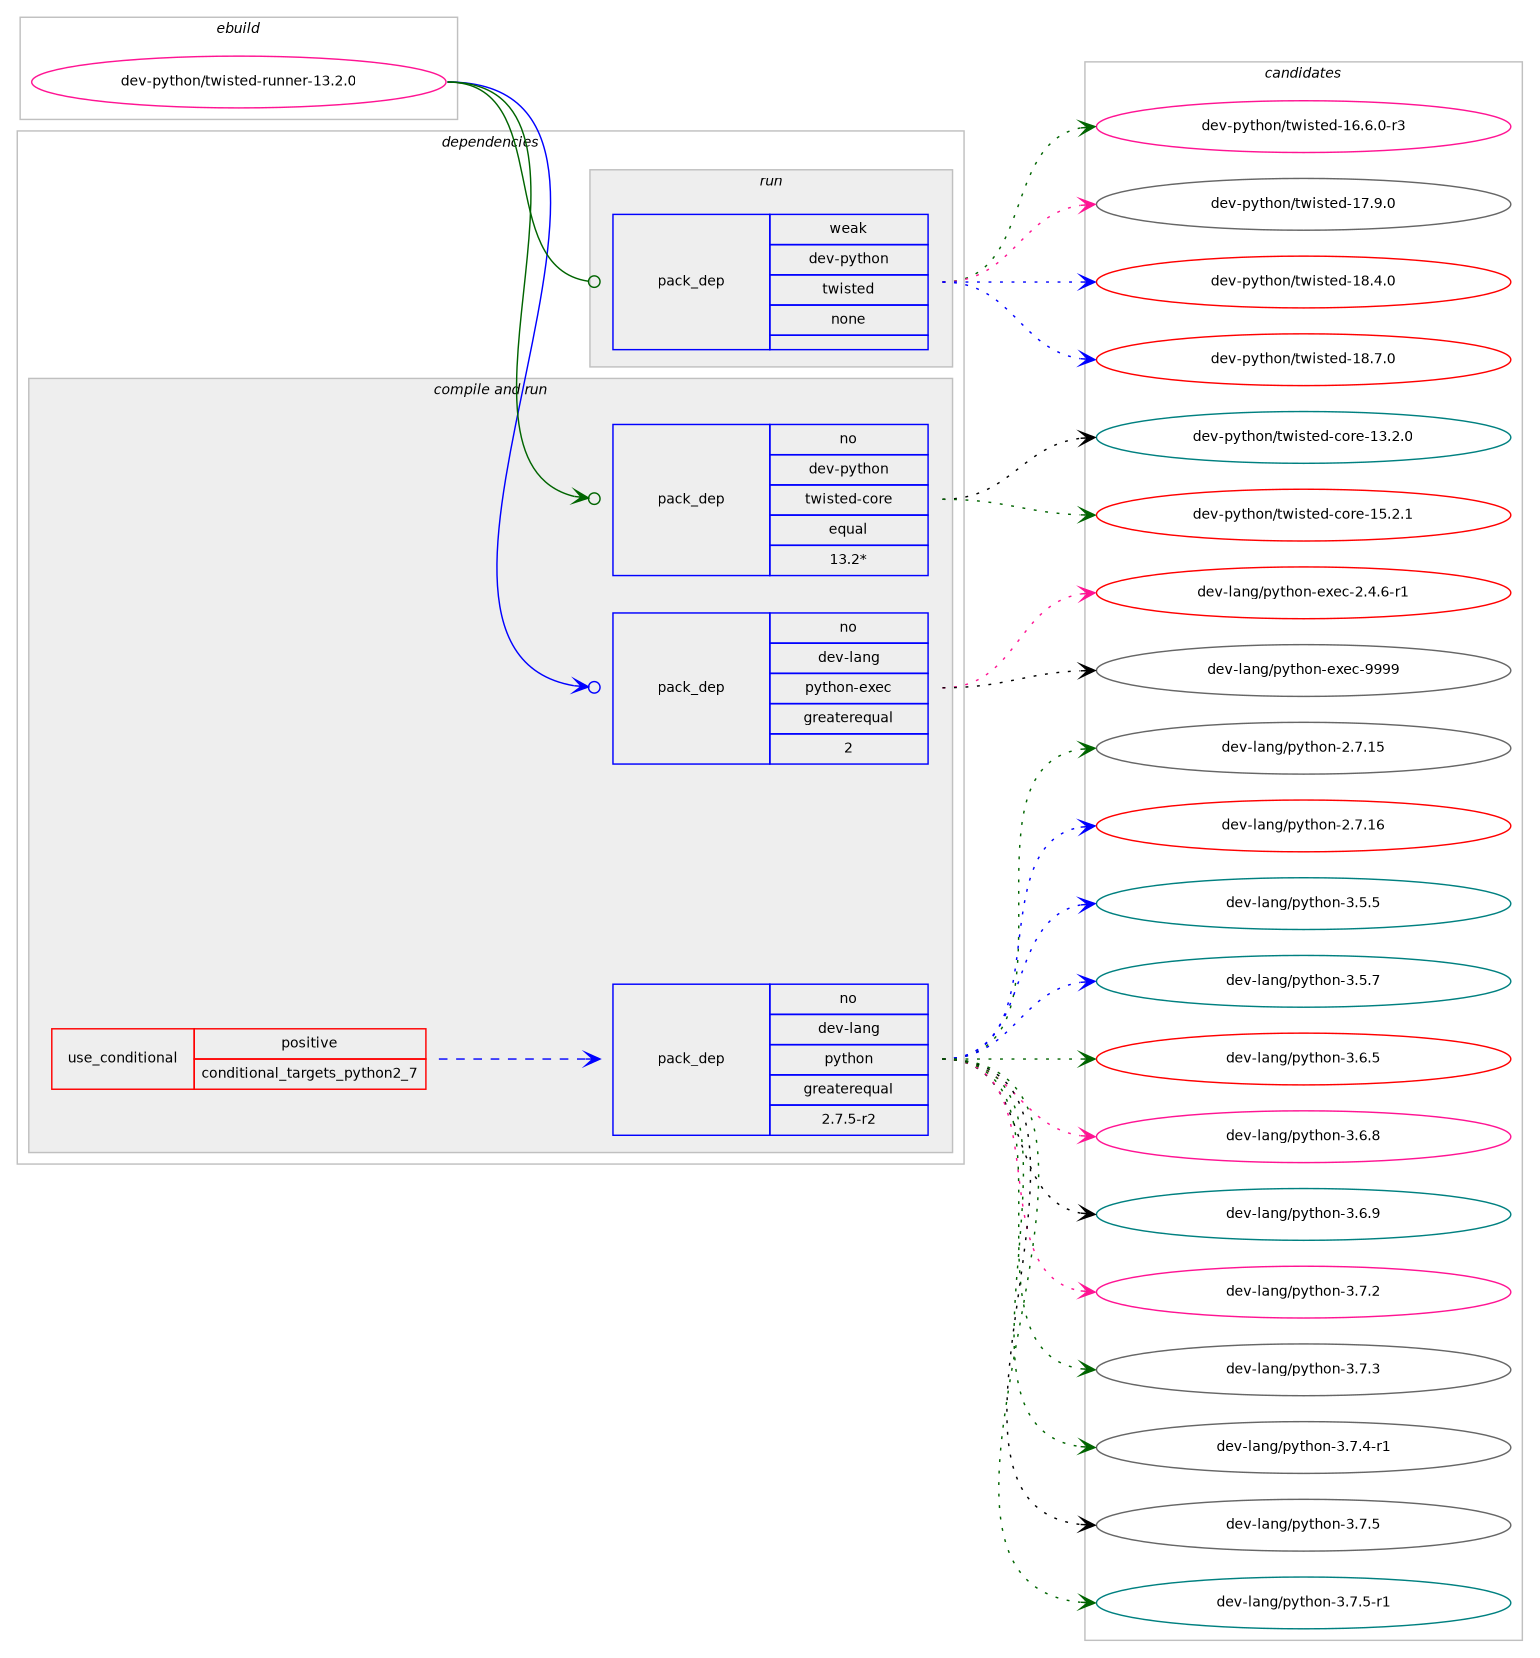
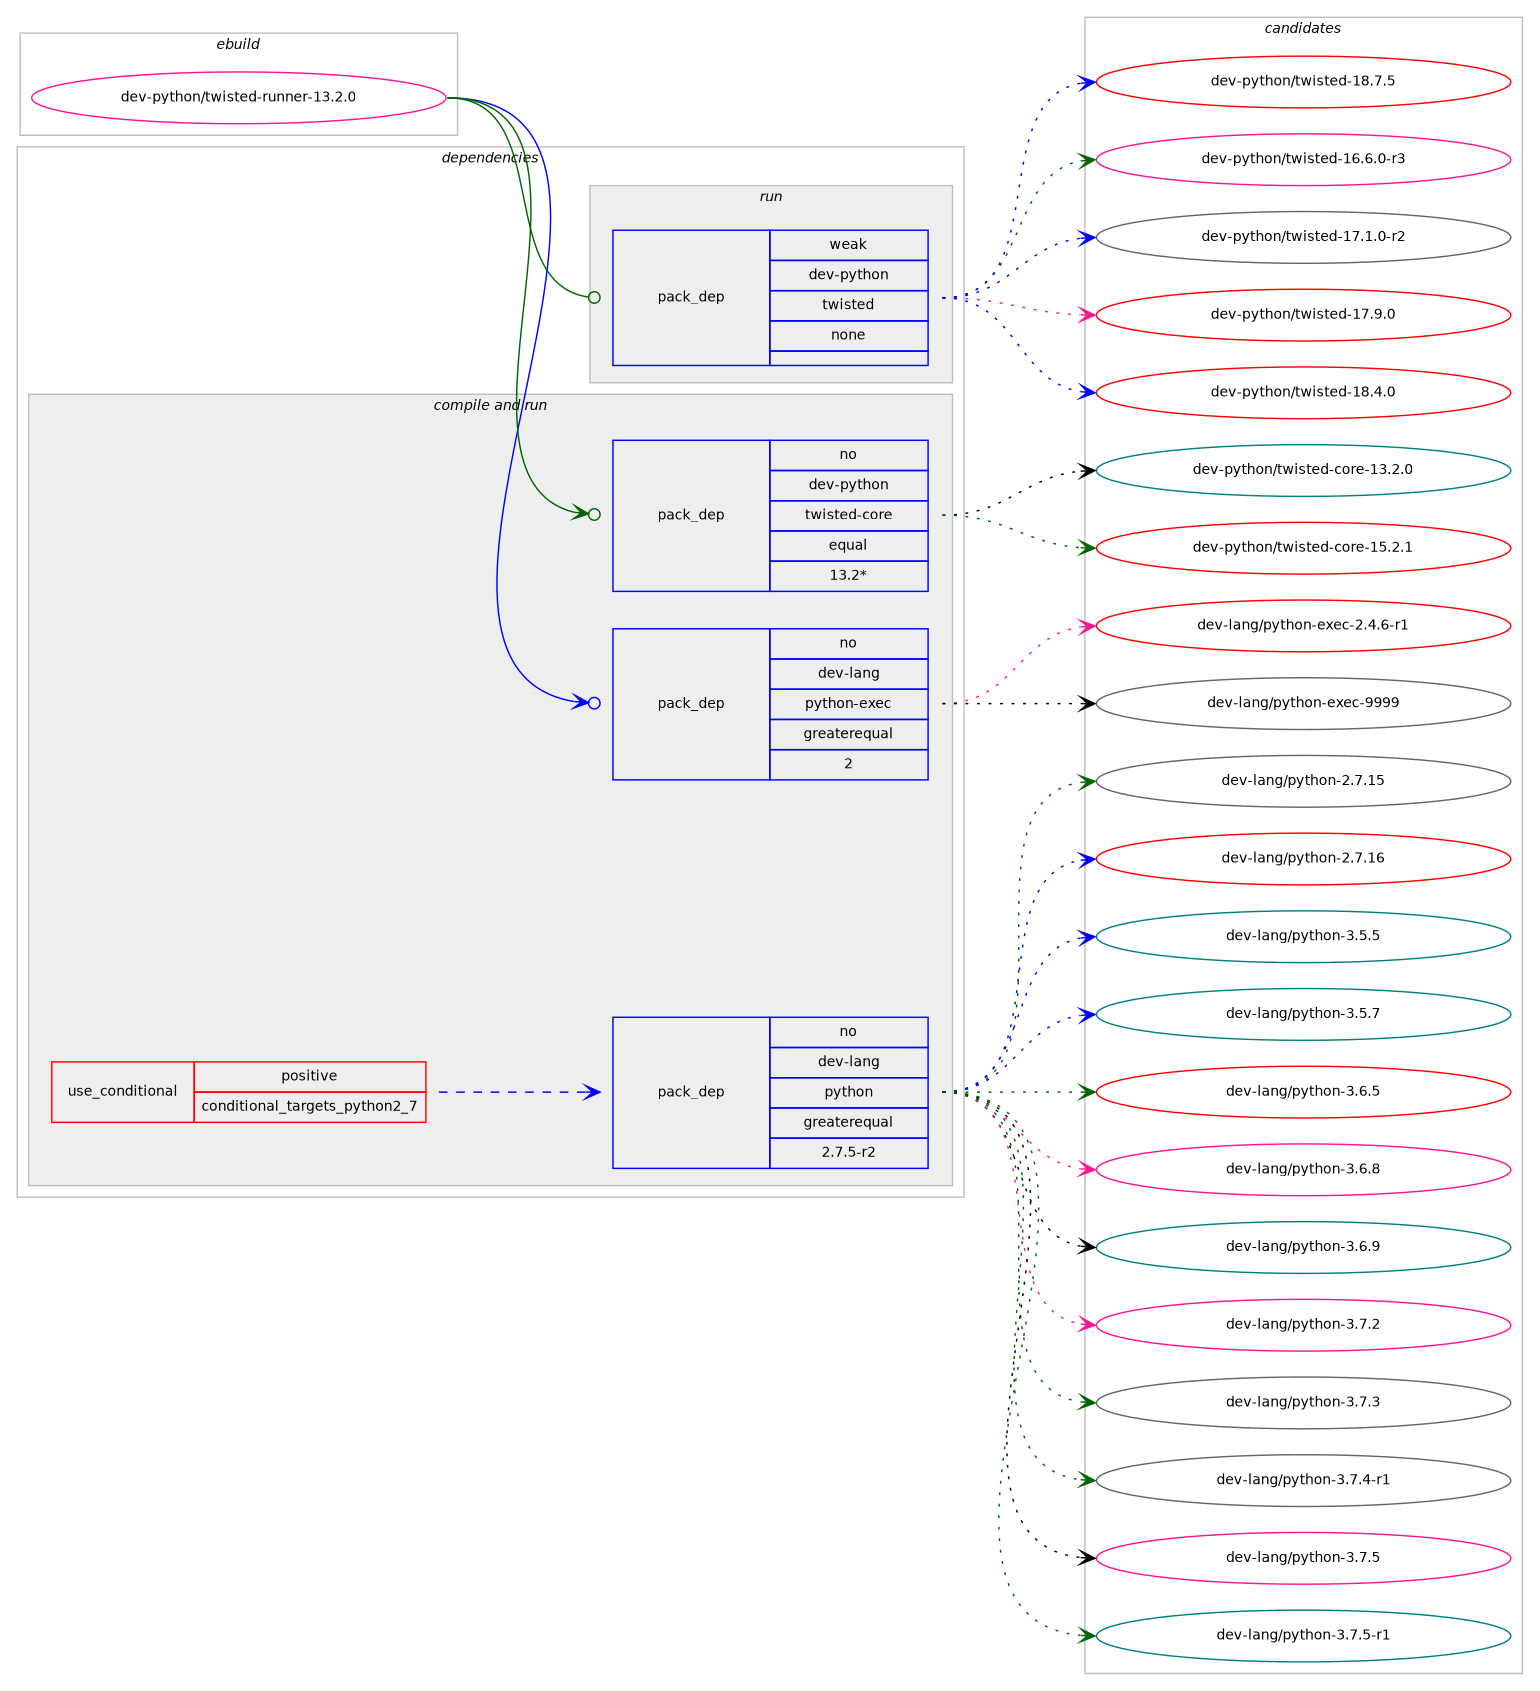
node "dev-python/twisted-17.9.0": color gray40 -> red
node "dev-python/twisted-17.1.0-r2": added
node "dev-python/twisted-18.7.0": label "dev-python/twisted-18.7.0" -> "dev-python/twisted-18.7.5"
node "dev-lang/python-3.7.5": color gray40 -> deeppink
